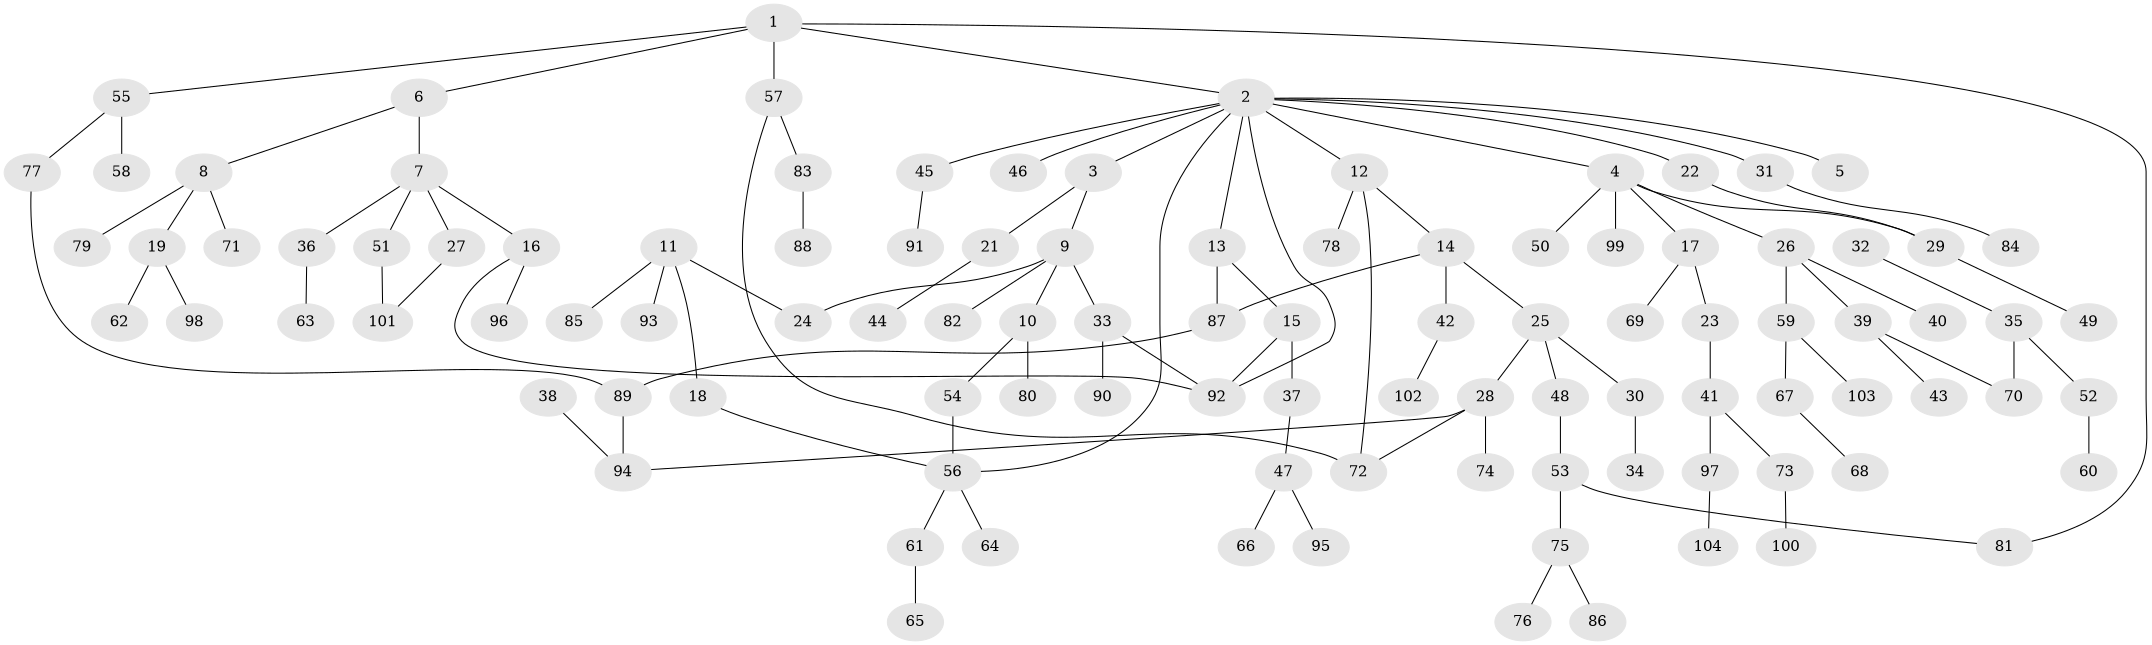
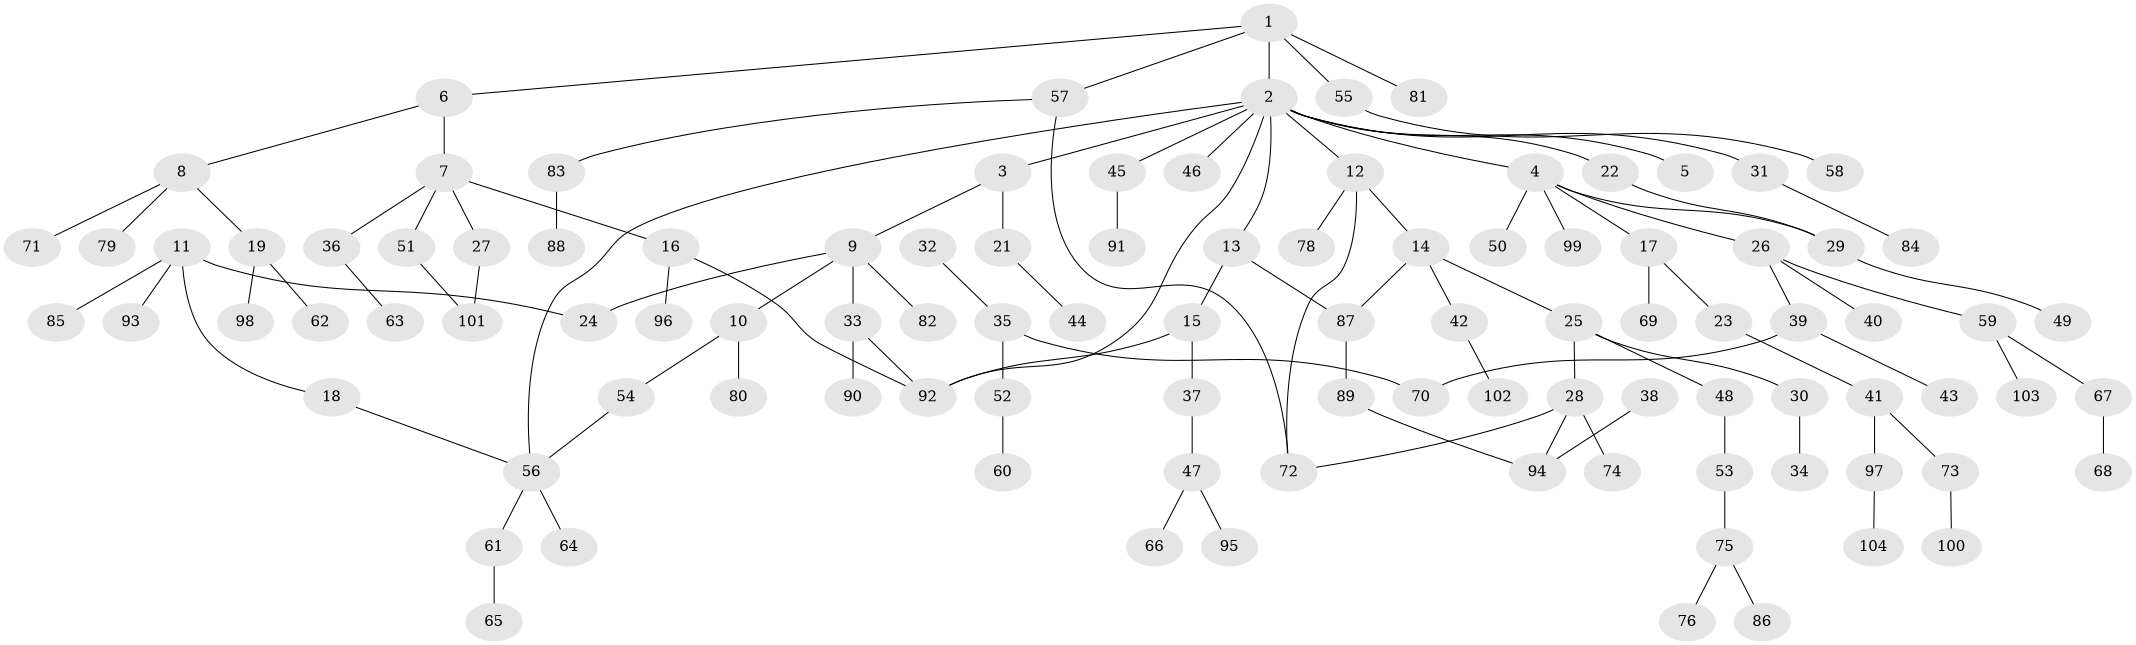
node "77": removed
edge "53" -- "81": removed
